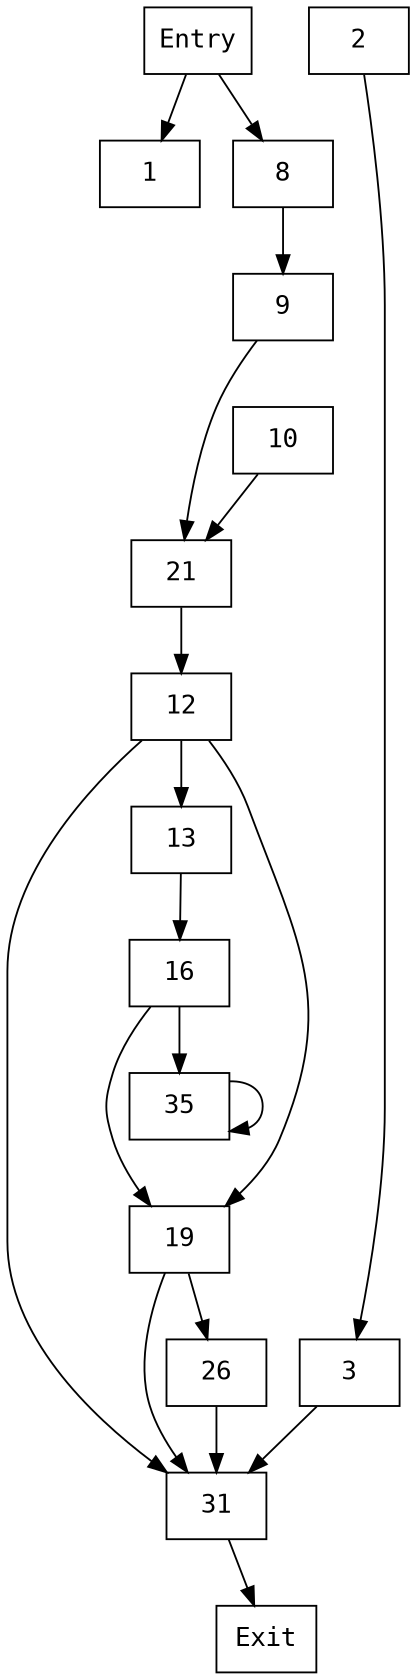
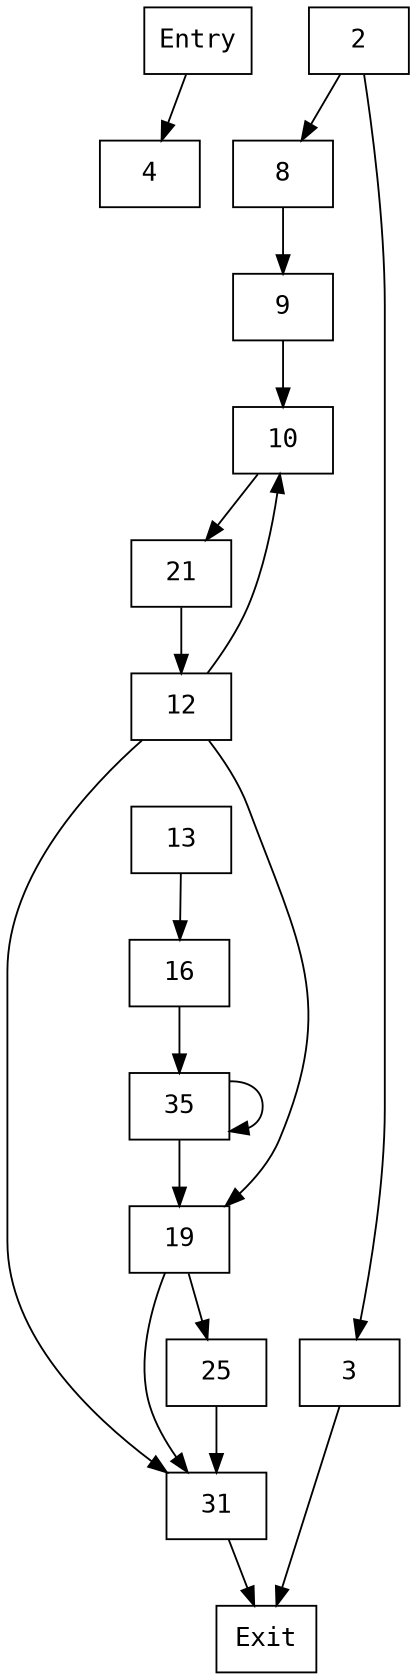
edge "Entry" -> "8": now "2" -> "8"
node "1": label "1" -> "4"
edge "9" -> "21": now "9" -> "10"
edge "12" -> "13": now "12" -> "10"
edge "16" -> "19": now "35" -> "19"
node "26": label "26" -> "25"
edge "3" -> "31": now "3" -> "Exit"
